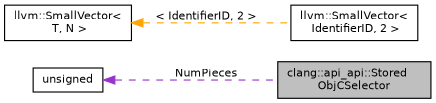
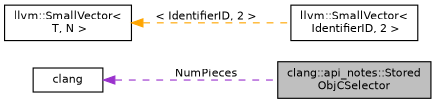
node "unsigned": label "unsigned" -> "clang"
node "clang::api_api::Stored ObjCSelector": label "clang::api_api::Stored ObjCSelector" -> "clang::api_notes::Stored ObjCSelector"
